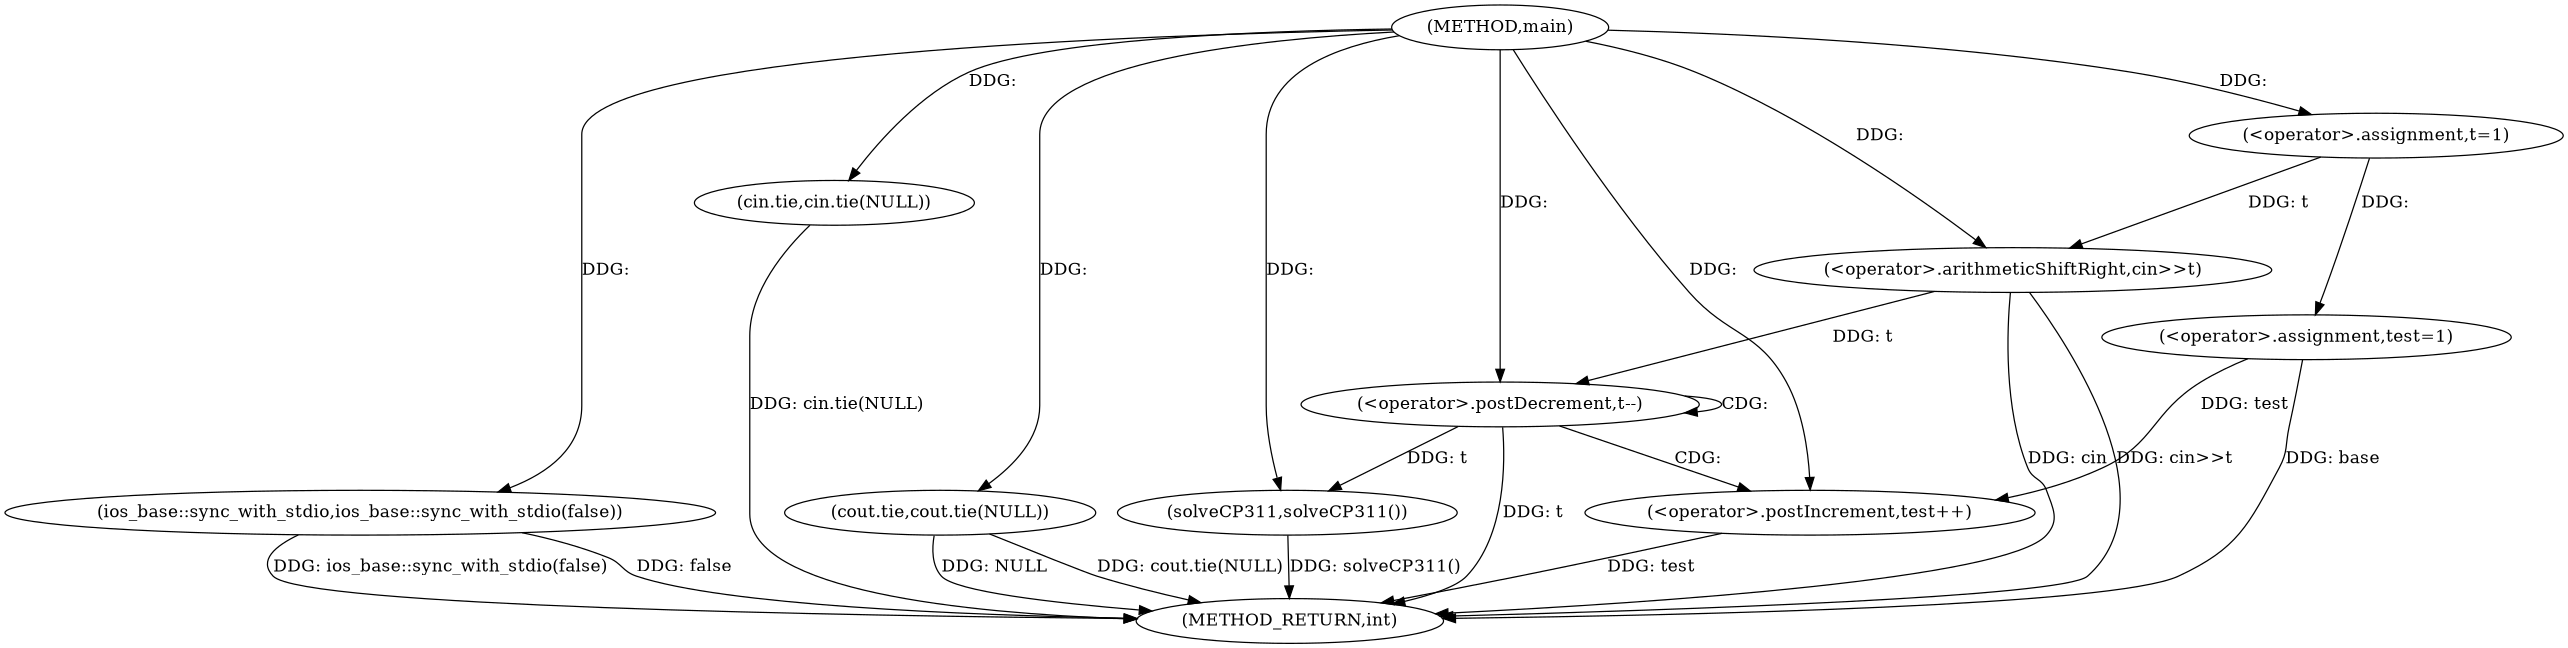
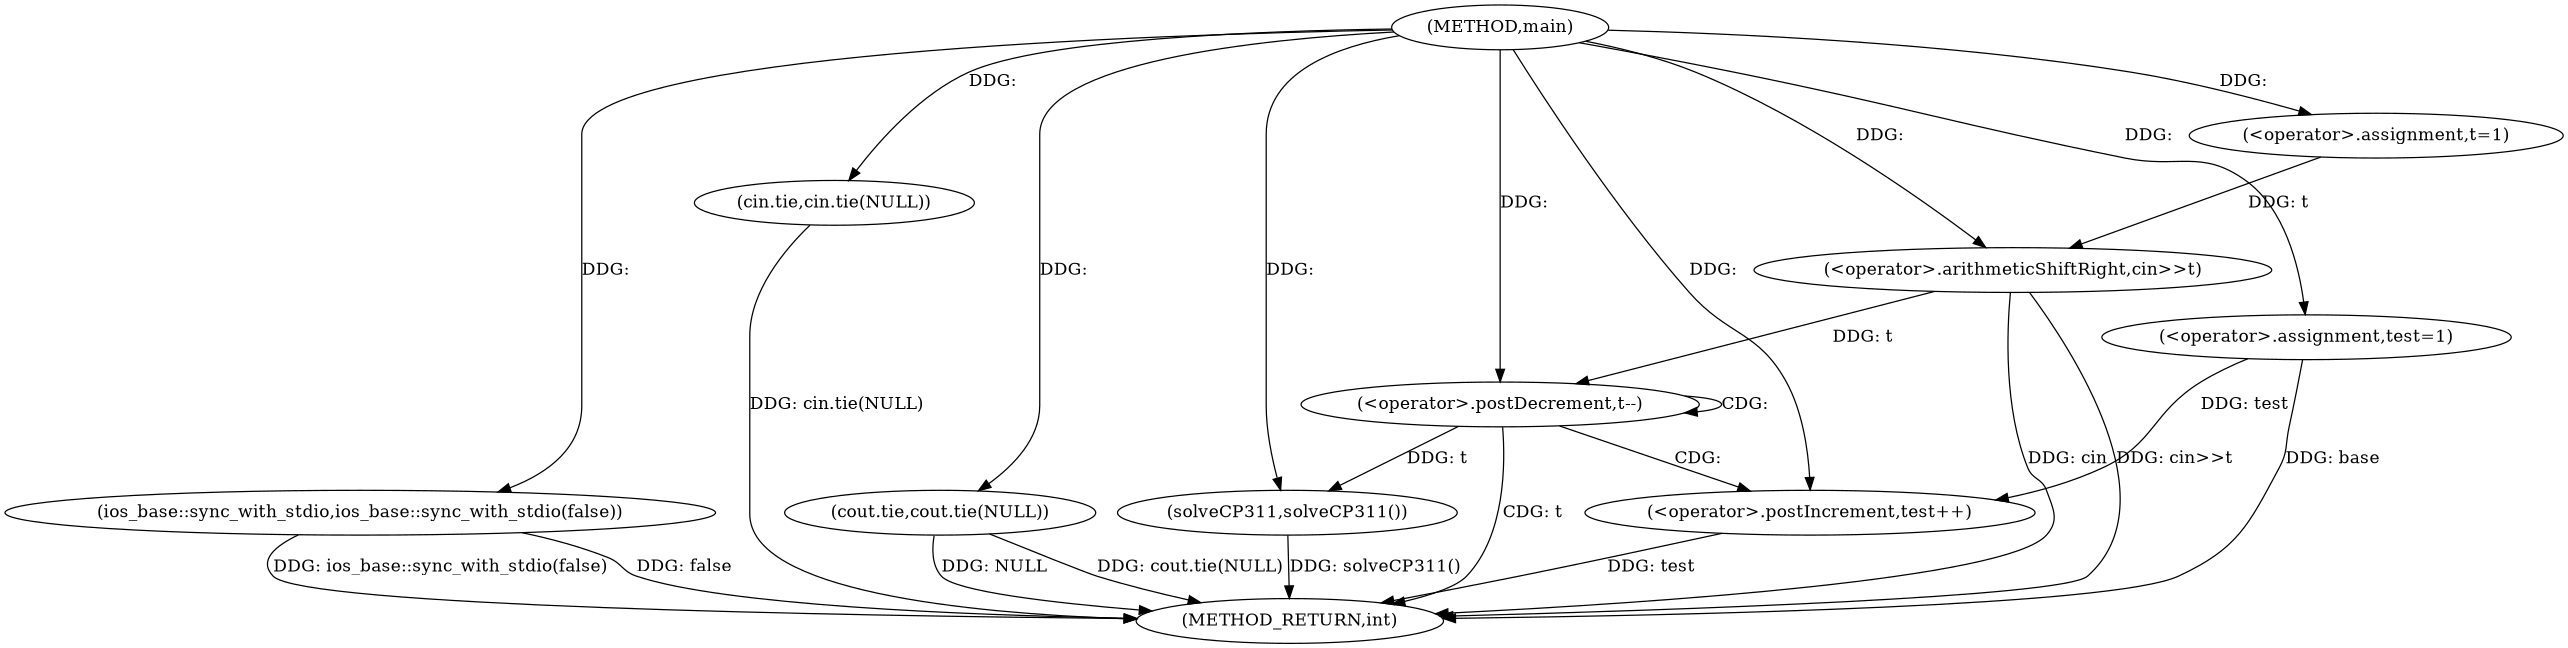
edge "(<operator>.assignment,t=1)" -> "(<operator>.assignment,test=1)": now "(METHOD,main)" -> "(<operator>.assignment,test=1)"
edge "(<operator>.postDecrement,t--)" -> "(METHOD_RETURN,int)": label "DDG: t" -> "CDG: t"
